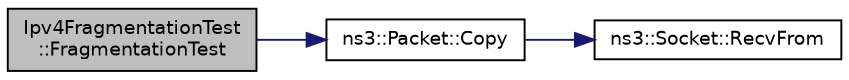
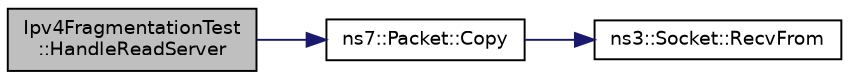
node "Ipv4FragmentationTest ::FragmentationTest": label "Ipv4FragmentationTest ::FragmentationTest" -> "Ipv4FragmentationTest ::HandleReadServer"
node "ns3::Packet::Copy": label "ns3::Packet::Copy" -> "ns7::Packet::Copy"
